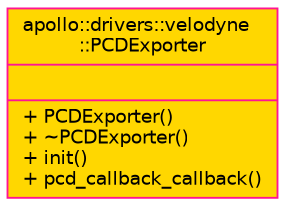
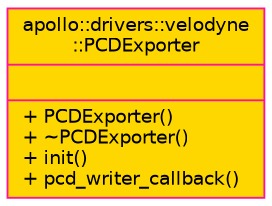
node "apollo::drivers::velodyne": text "+ pcd_callback_callback()" -> "+ pcd_writer_callback()"
